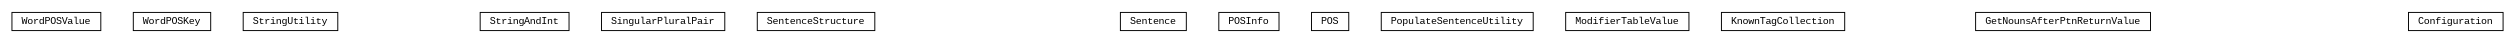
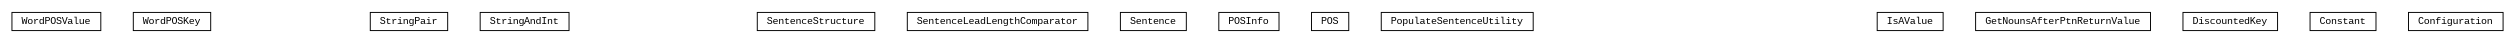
node "StringUtility": removed
node "StringPair": added
node "SingularPluralPair": removed
node "SentenceLeadLengthComparator": added
node "ModifierTableValue": removed
node "KnownTagCollection": removed
node "IsAValue": added
node "DiscountedKey": added
node "Constant": added
